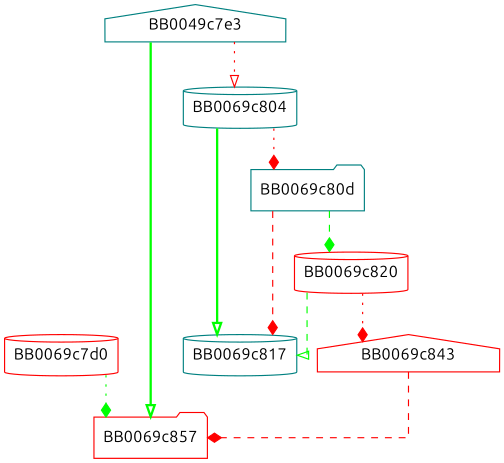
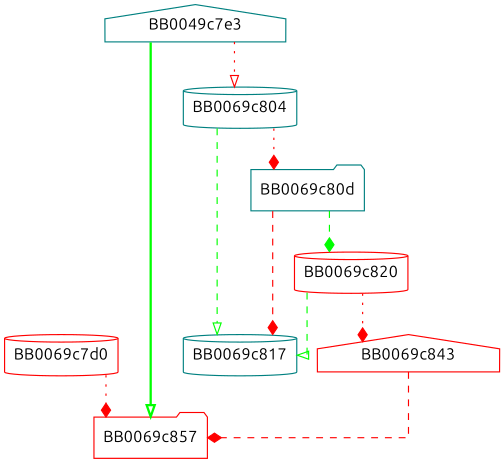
edge "BB0069c804" -> "BB0069c817": style bold -> dashed
edge "BB0069c7d0" -> "BB0069c857": color green -> red
